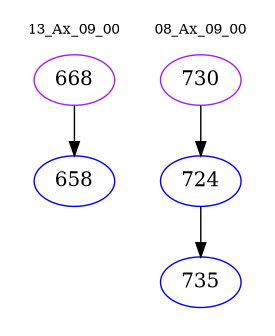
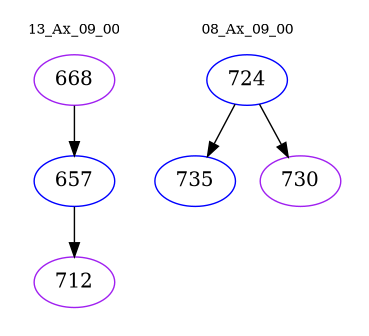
edge "730" -> "724": reversed
node "658": label "658" -> "657"
node "712": added
